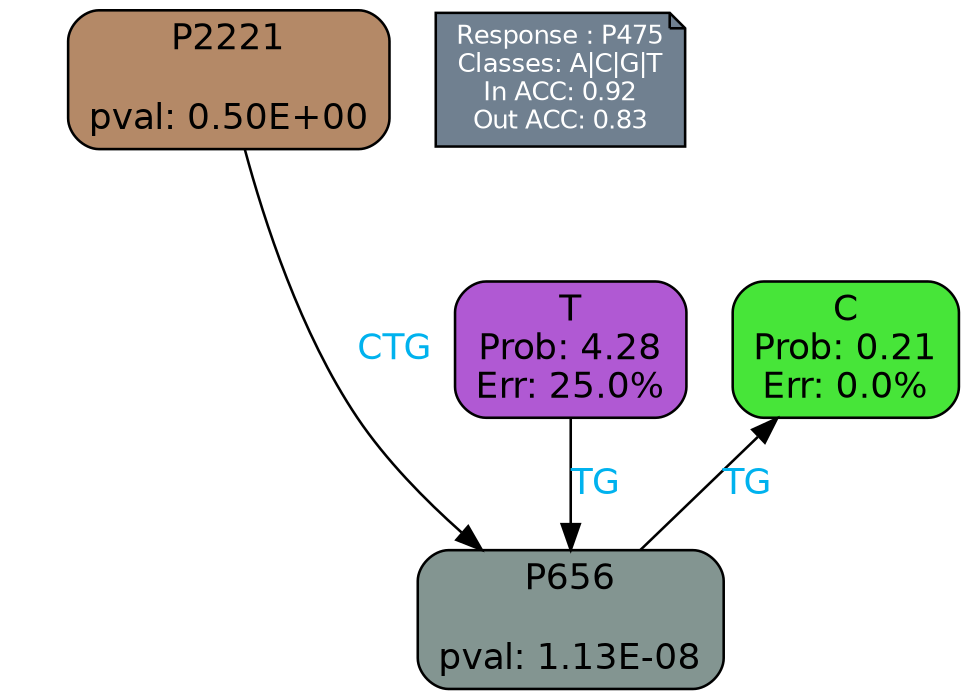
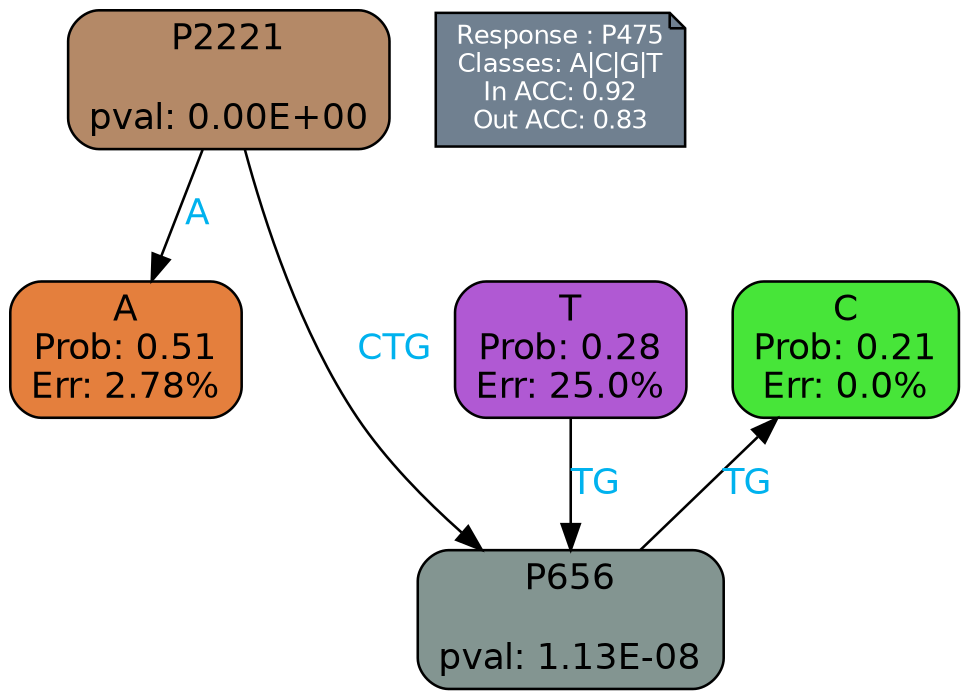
node "P2221 pval: 0.50E+00": label "P2221 pval: 0.50E+00" -> "P2221 pval: 0.00E+00"
node "A Prob: 0.51 Err: 2.78%": added
node "T Prob: 4.28 Err: 25.0%": label "T Prob: 4.28 Err: 25.0%" -> "T Prob: 0.28 Err: 25.0%"
